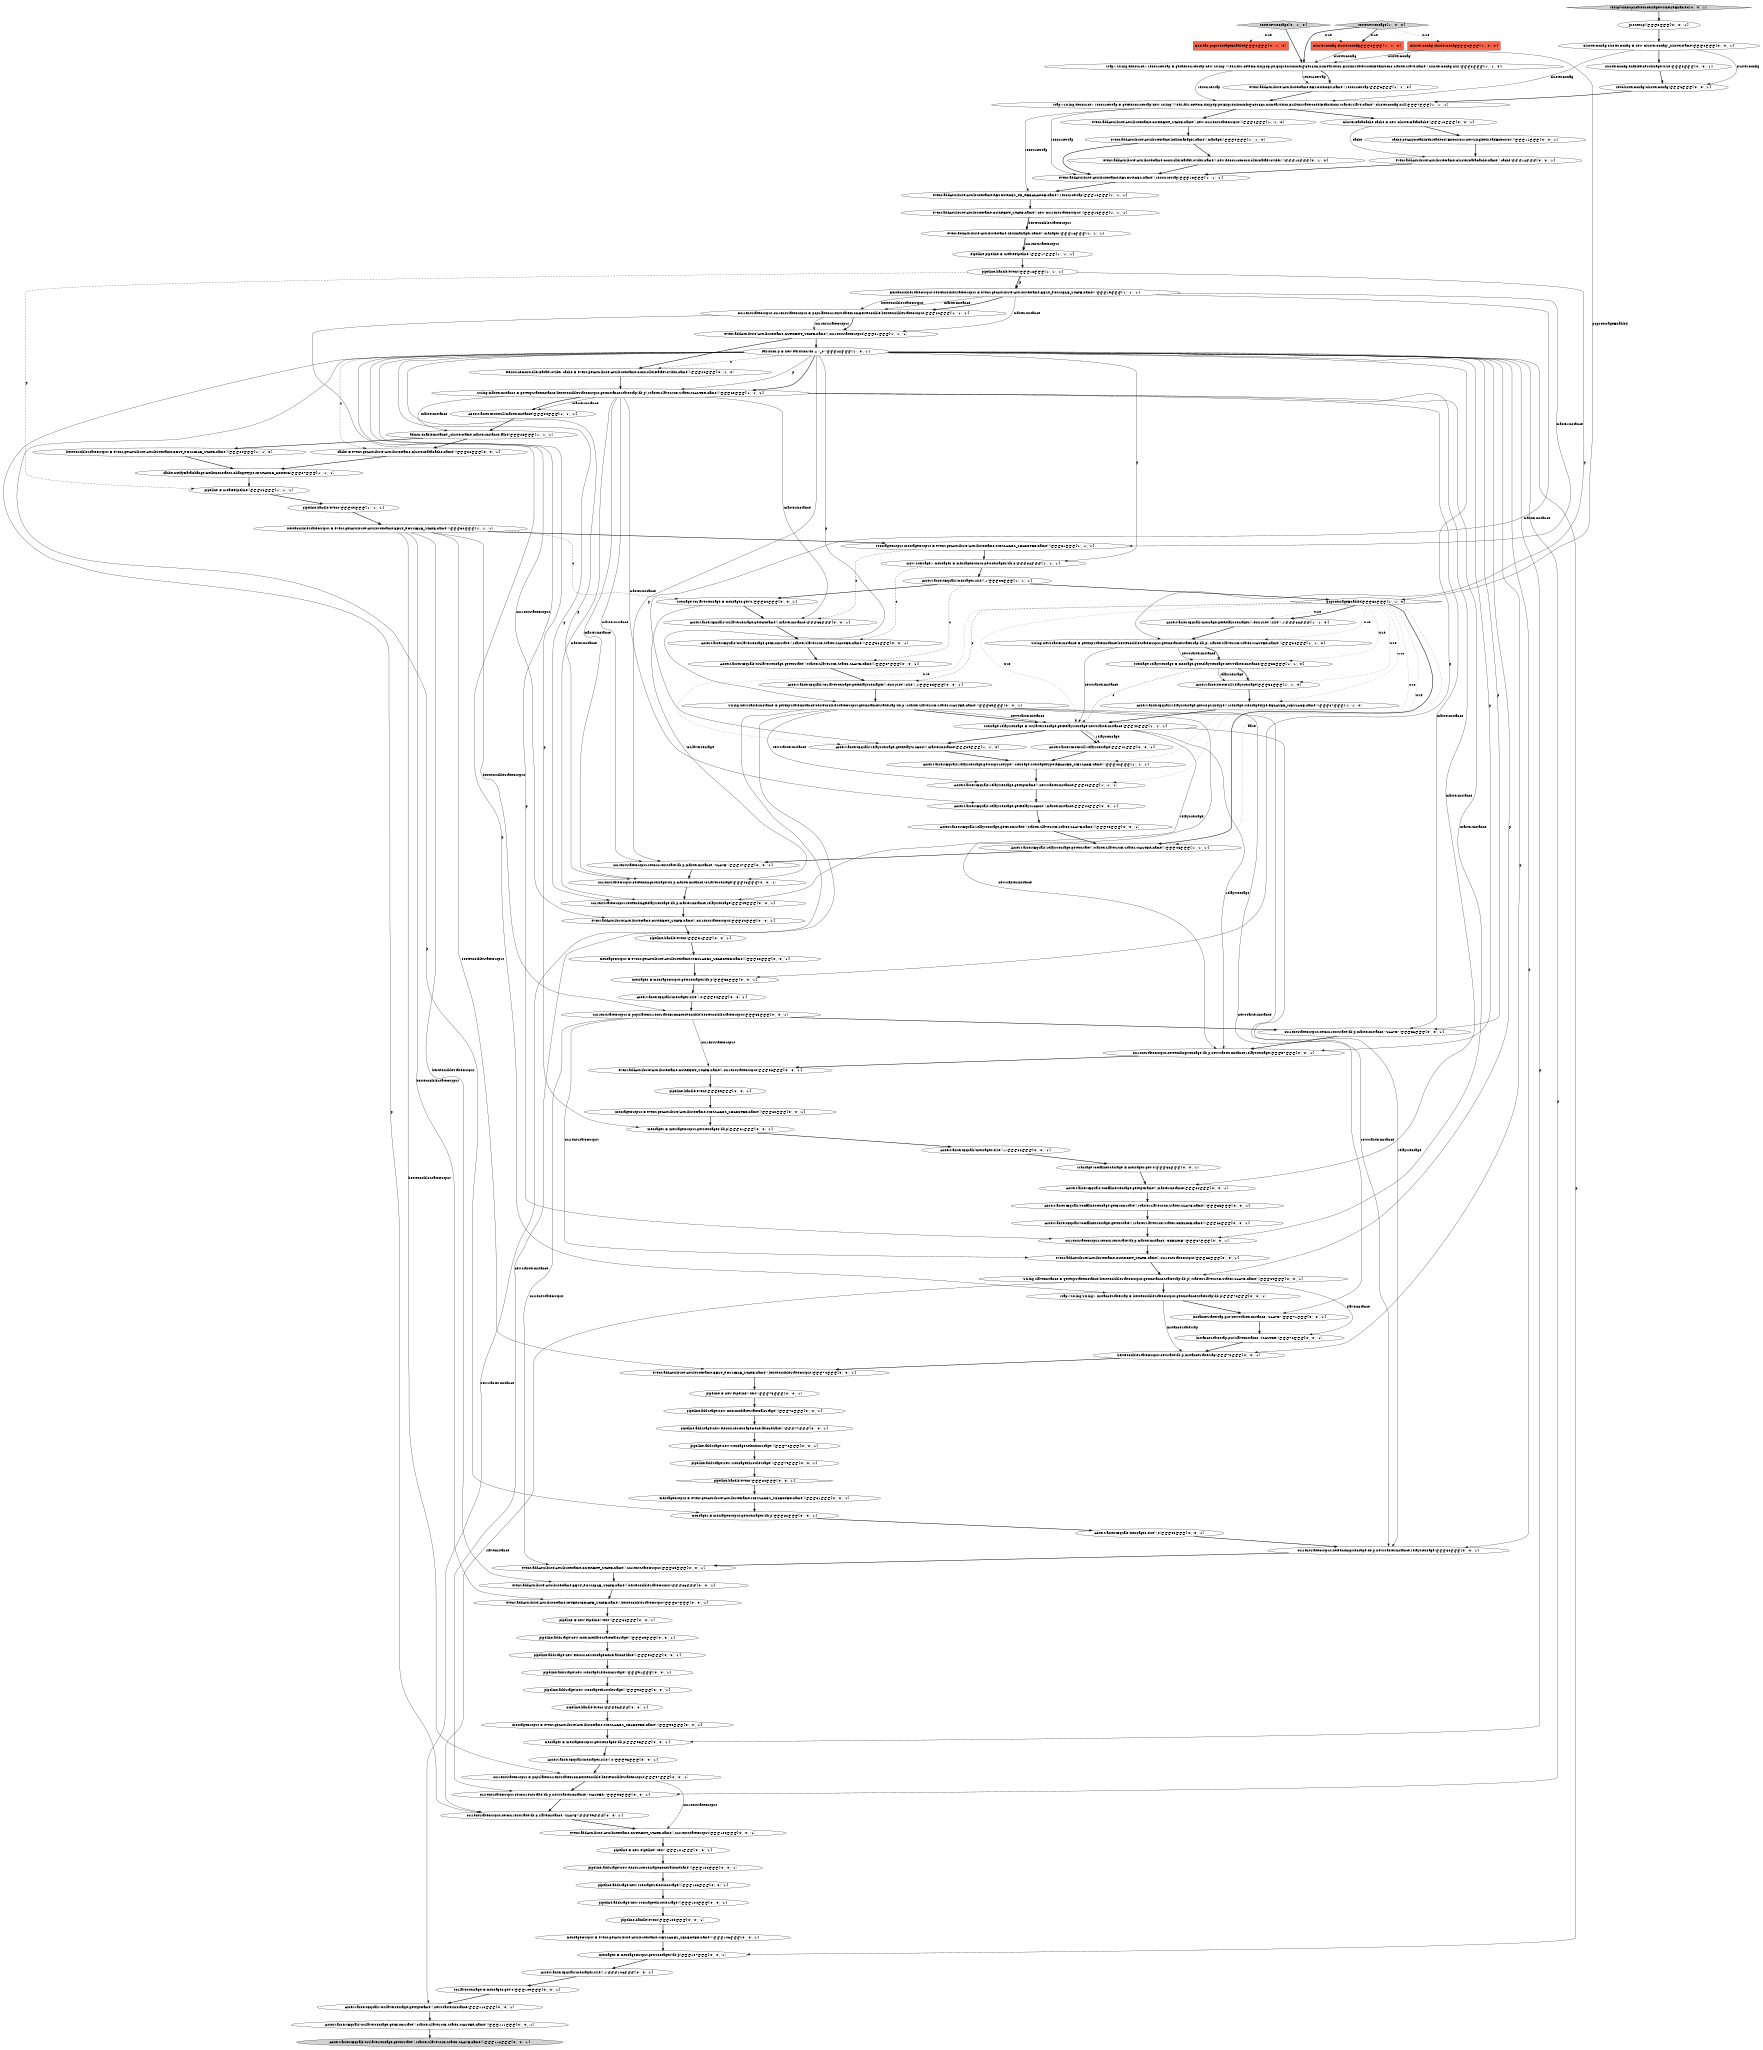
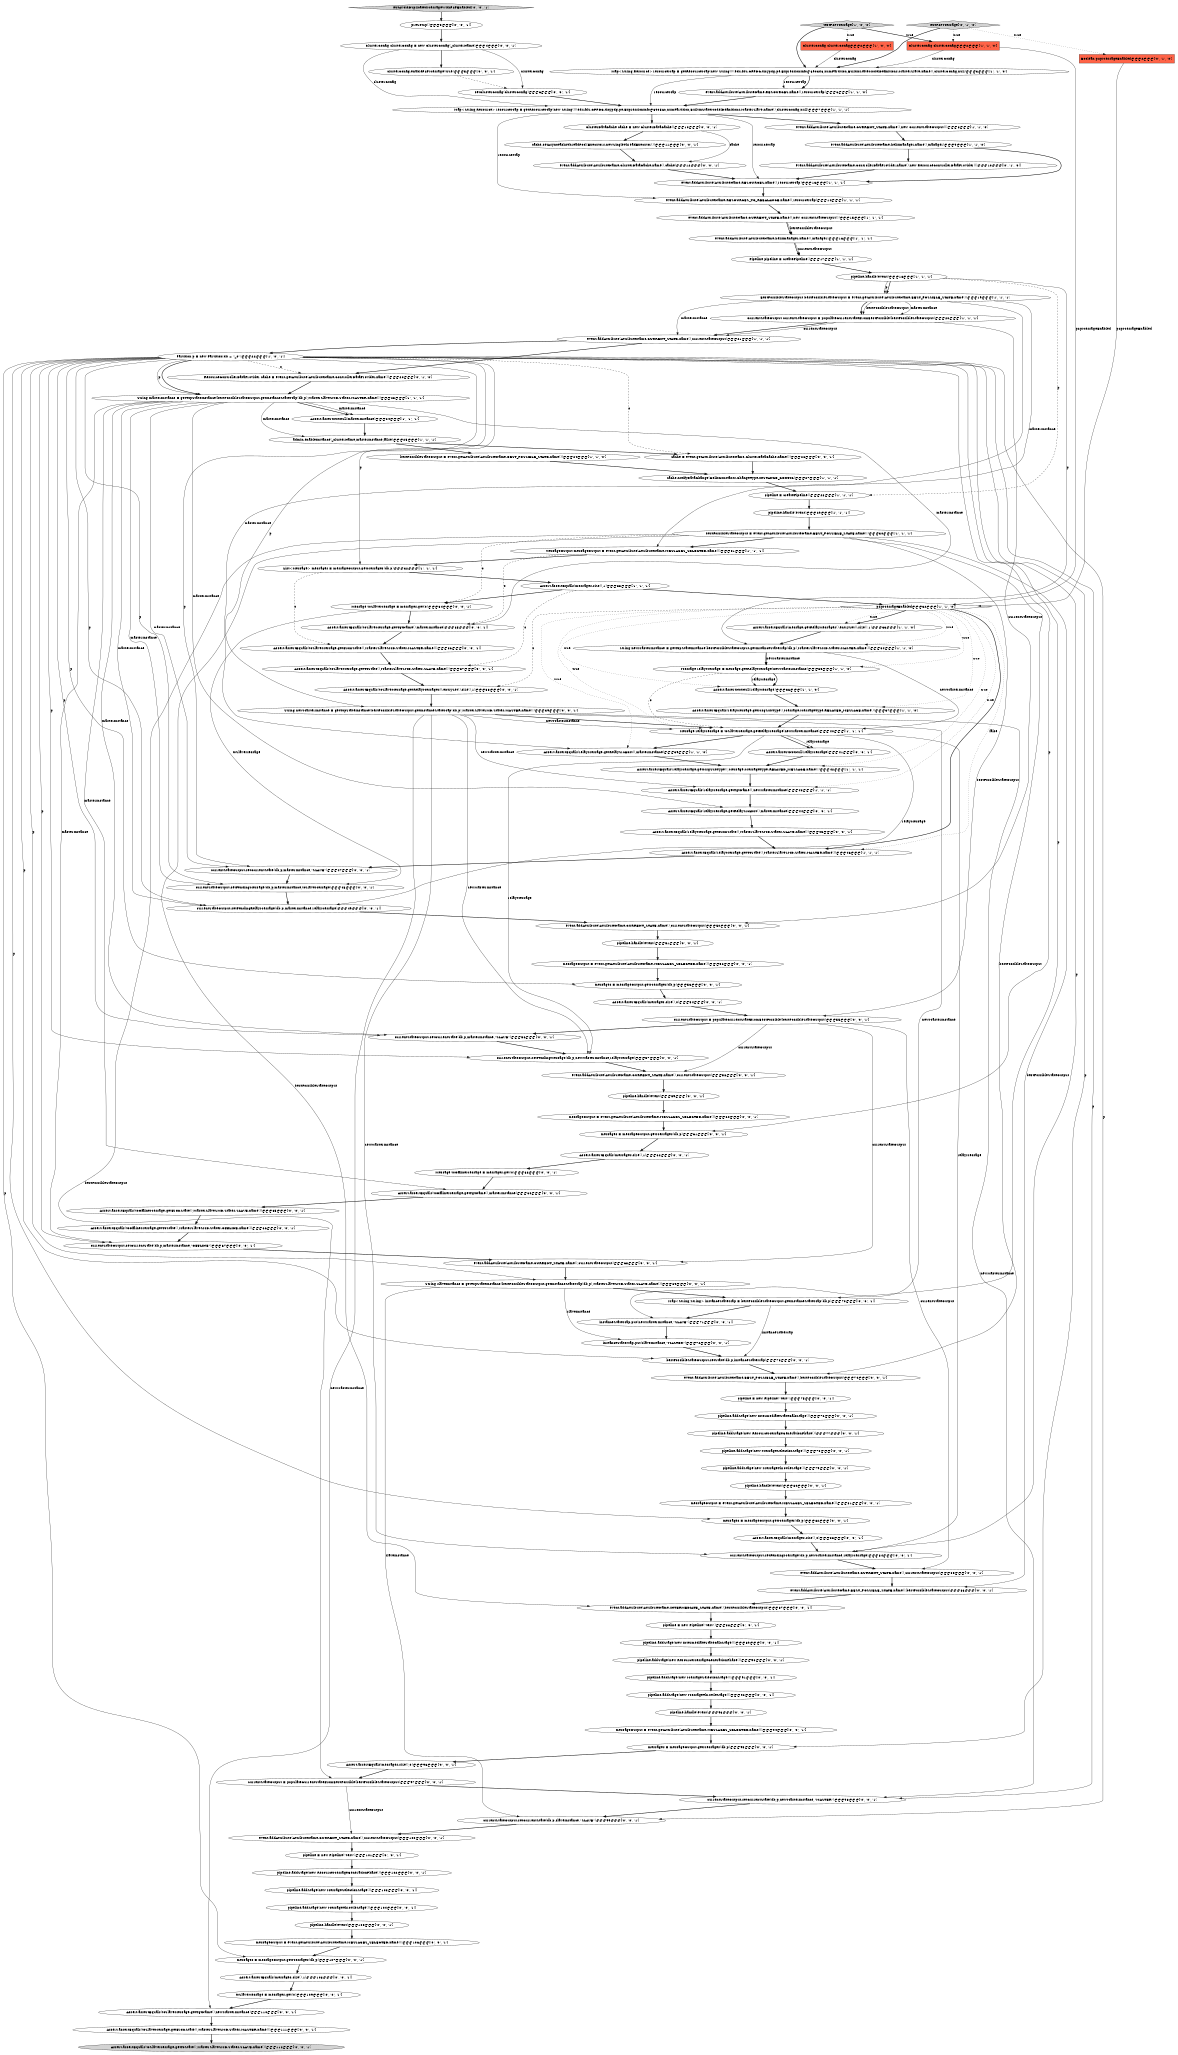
edge "clusterConfig.enableP2PMessage(true)@@@5@@@['0', '0', '1']" -> "setClusterConfig(clusterConfig)@@@6@@@['0', '0', '1']": style bold -> dashed
edge "Boolean p2pMessageEnabled@@@2@@@['0', '1', '0']" -> "p2pMessageEnabled@@@32@@@['1', '1', '0']": added, label "p2pMessageEnabled"
node "pipeline.handle(event)@@@80@@@['0', '0', '1']": shape diamond -> ellipse
